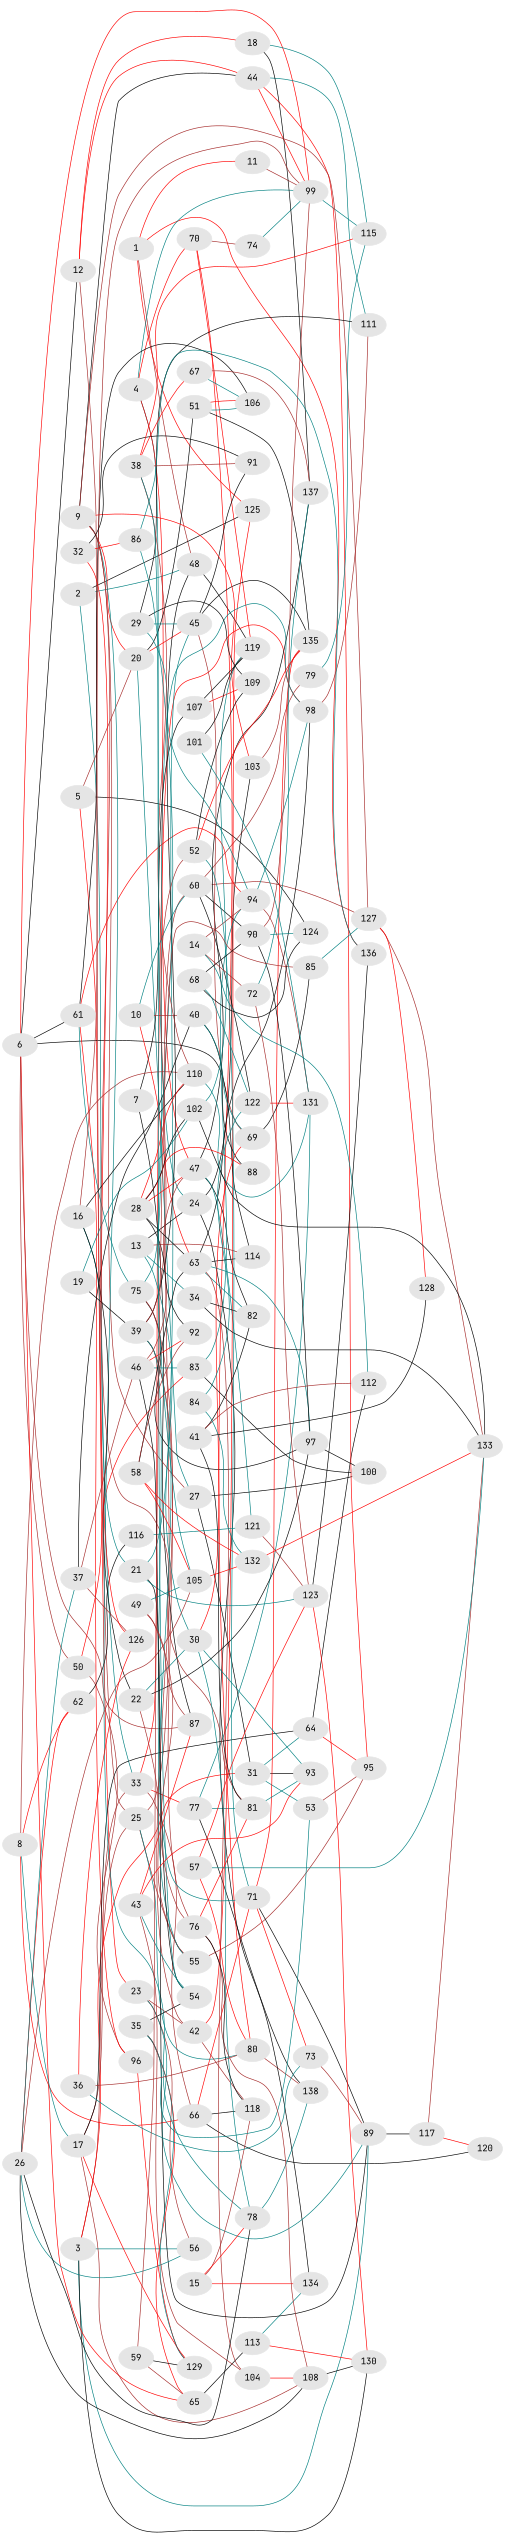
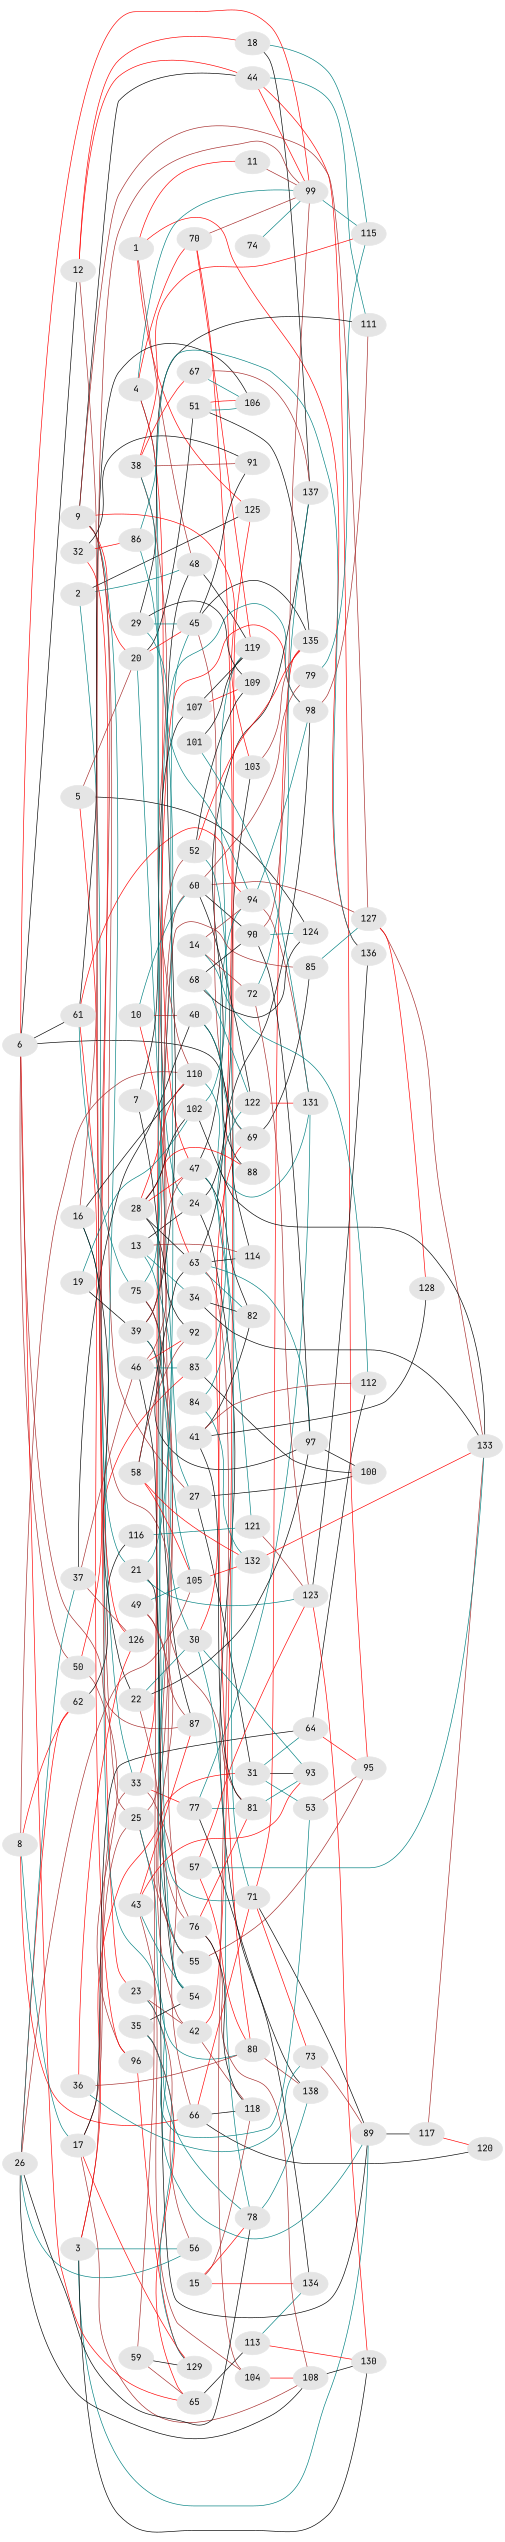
edge "70" -- "74": now "70" -- "99"
